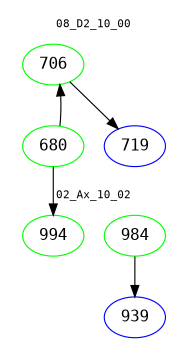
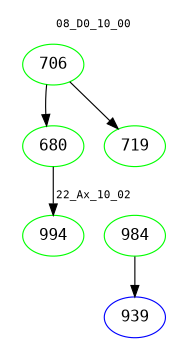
cluster "08_D2_10_00": label "08_D2_10_00" -> "08_D0_10_00"
edge "680" -> "706": reversed
node "719": color blue -> green
cluster "02_Ax_10_02": label "02_Ax_10_02" -> "22_Ax_10_02"
